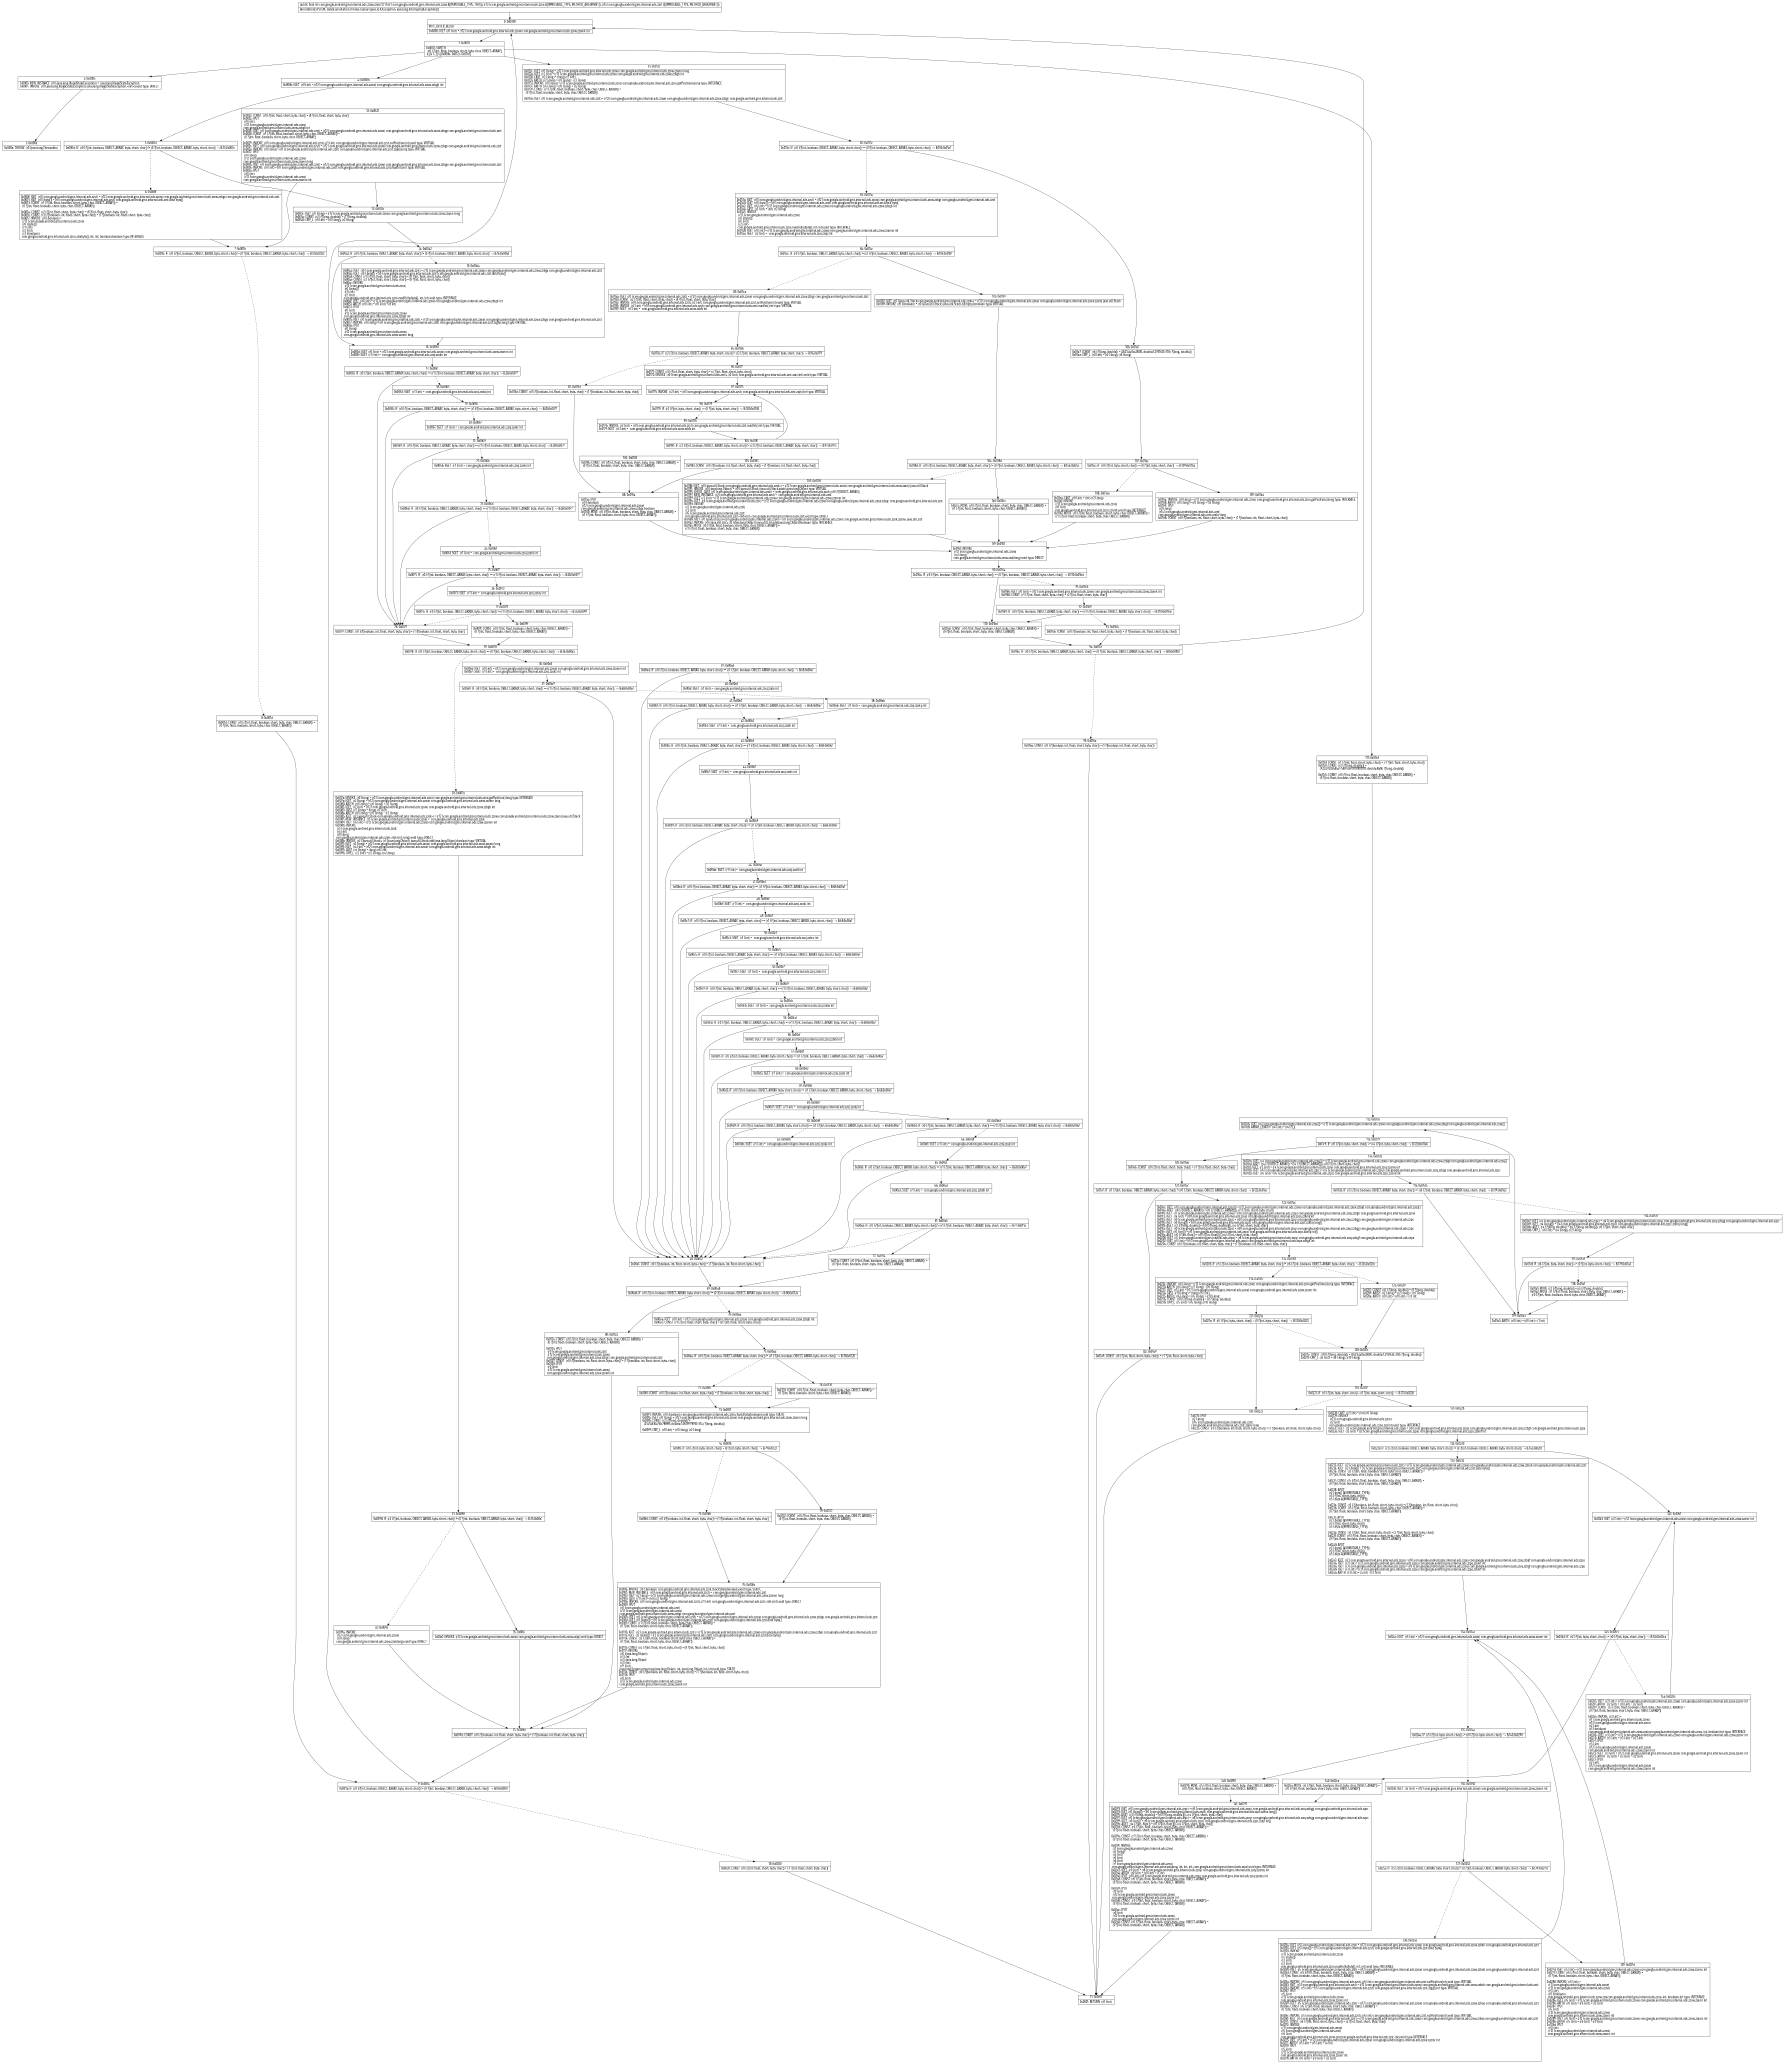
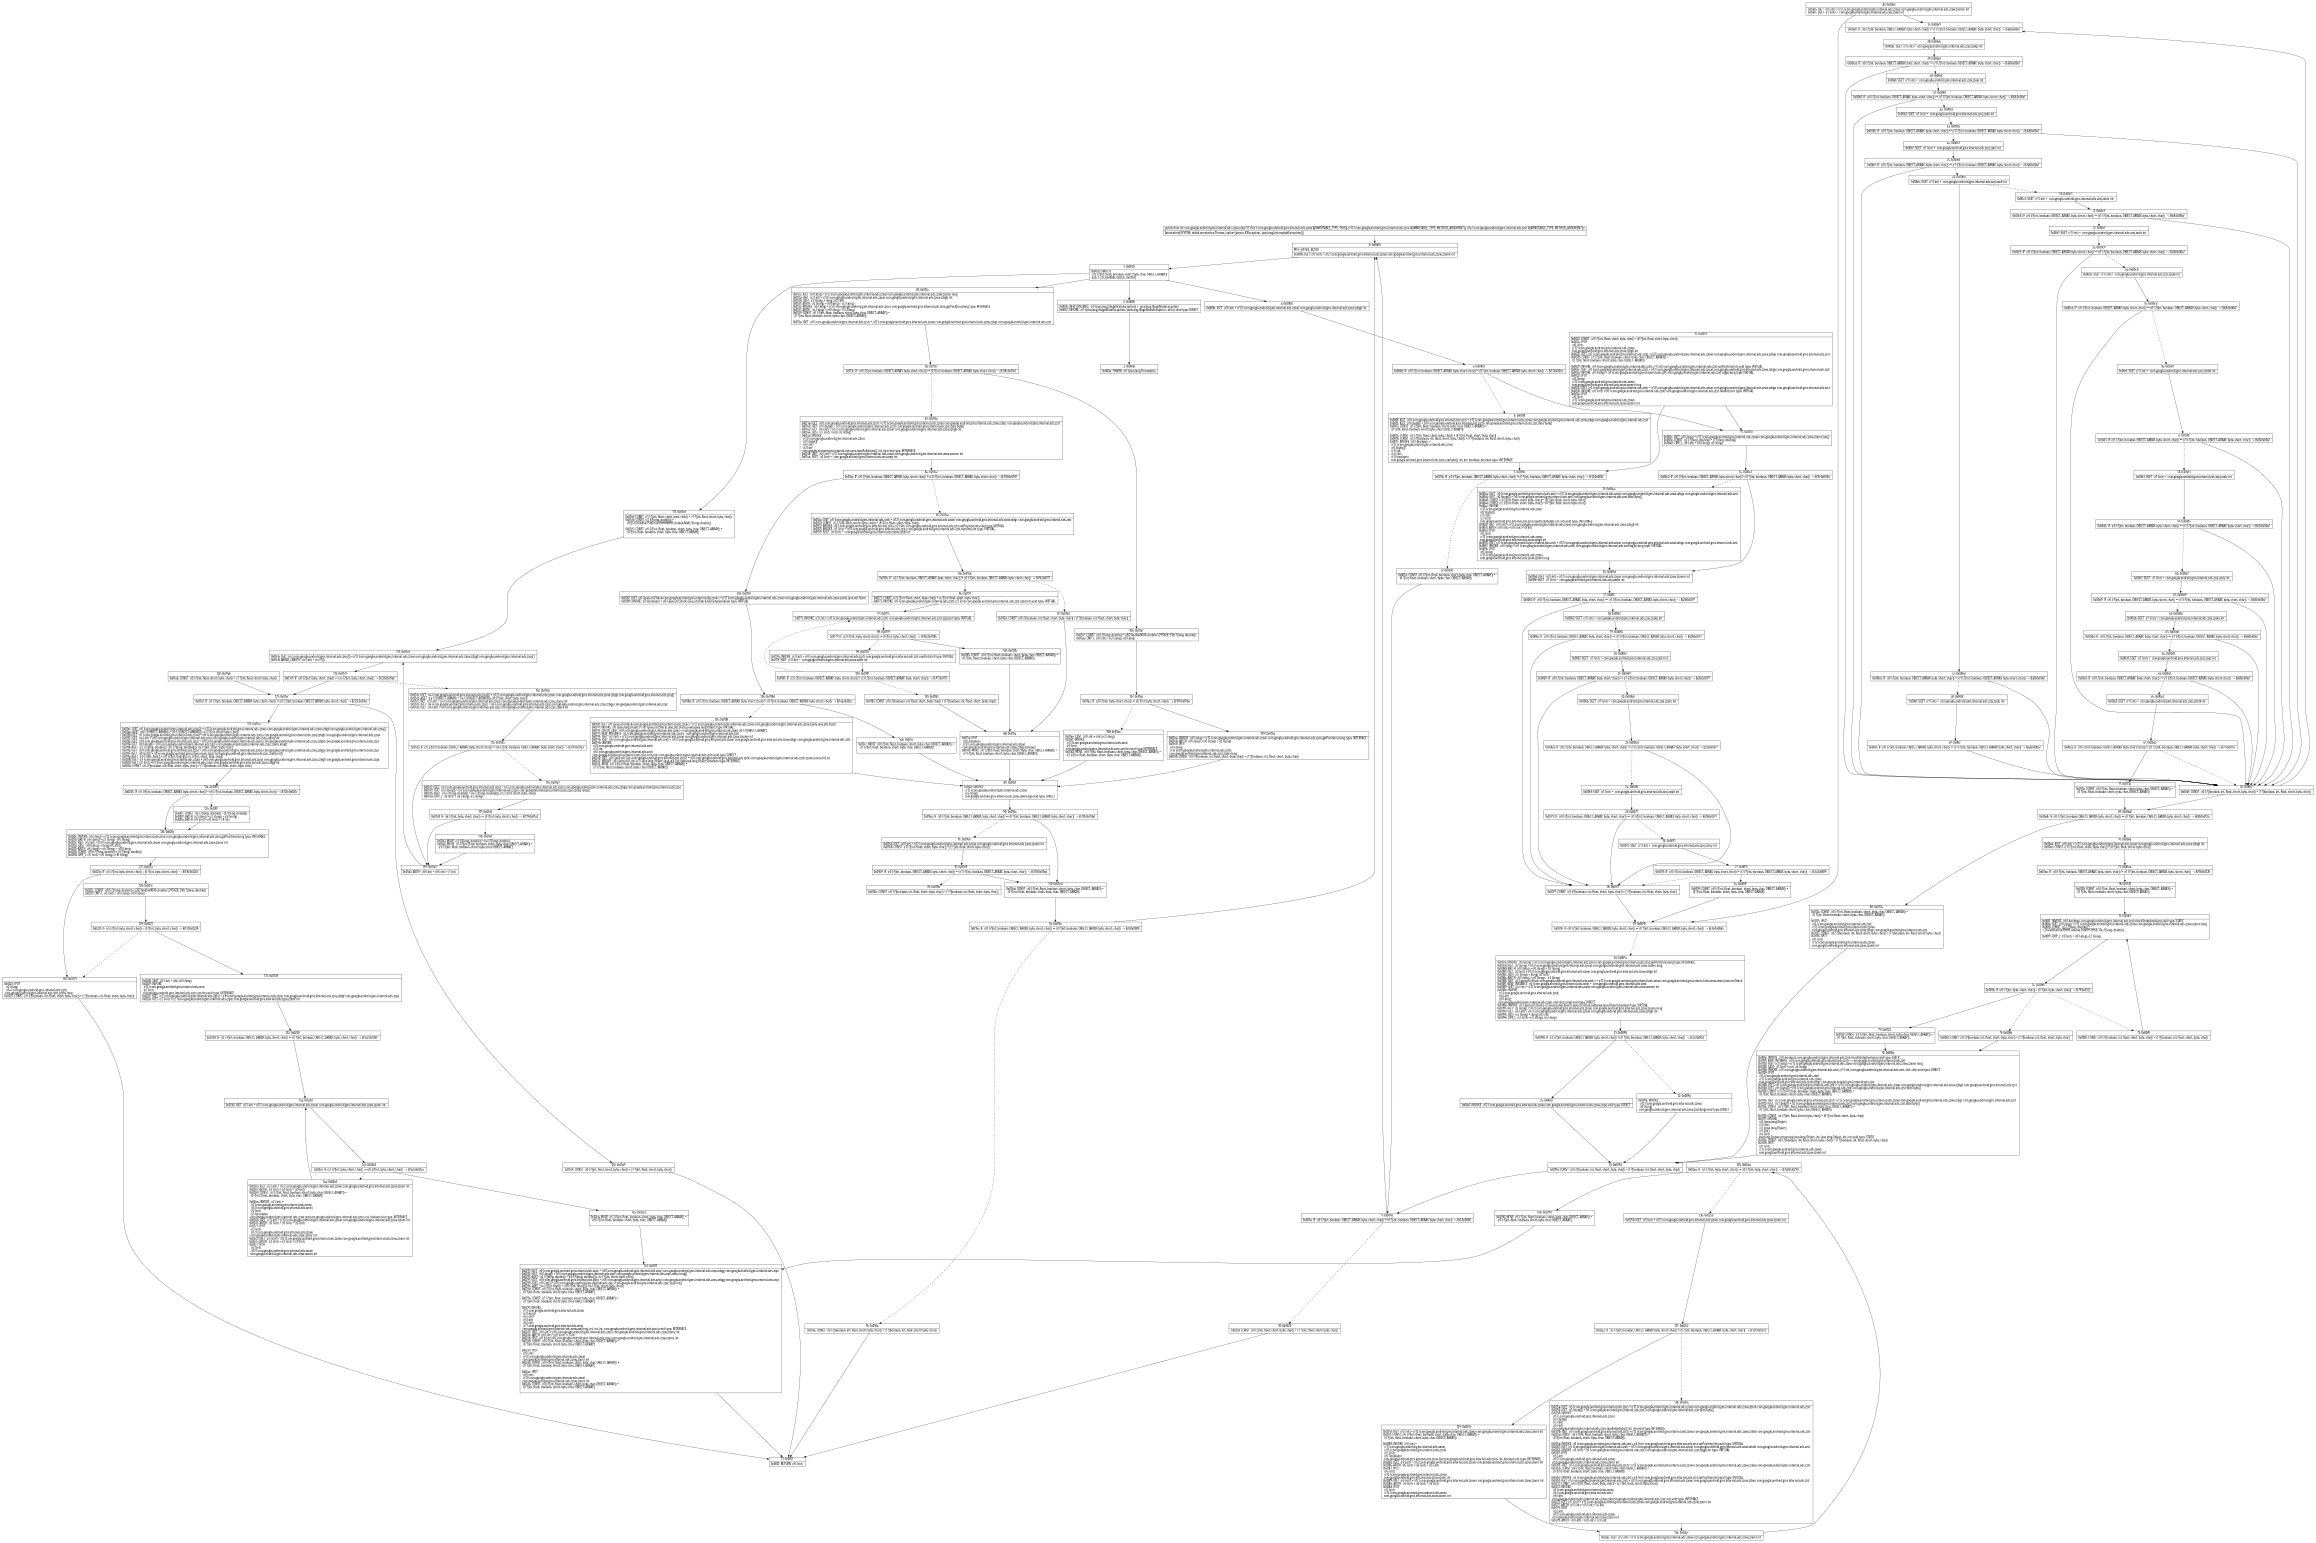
edge "100: 0x0181" -> "97: 0x0175": style solid -> dashed
edge "93: 0x016b" -> "94: 0x016c": removed
edge "98: 0x0179" -> "102: 0x0185": added
edge "29: 0x0078" -> "36: 0x00a5": reversed
edge "38: 0x00ab" -> "42: 0x00b3": now "38: 0x00ab" -> "39: 0x00ad"
edge "49: 0x00c1" -> "50: 0x00c3": now "46: 0x00bb" -> "50: 0x00c3"
edge "37: 0x00a9" -> "68: 0x00e7": reversed
edge "60: 0x00d7" -> "63: 0x00dd": now "62: 0x00db" -> "63: 0x00dd"
edge "113: 0x01c9" -> "120: 0x01e6": now "113: 0x01c9" -> "121: 0x01e7"
edge "125: 0x0207" -> "128: 0x021c": now "125: 0x0207" -> "126: 0x020c"
edge "71: 0x00ee" -> "72: 0x00f0": now "74: 0x00fb" -> "72: 0x00f0"
node "133: 0x0232": removed
node "76: 0x00fe": text "(r9 I:int)" -> "(r4 I:int)"
edge "134: 0x024c" -> "135: 0x024e": style dashed -> solid
node "139: 0x027d": text "0x728d: IPUT" -> "0x028d: IPUT"
